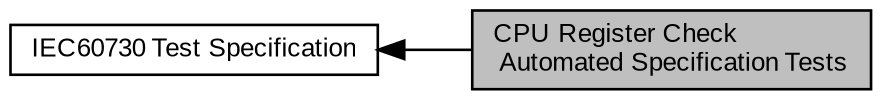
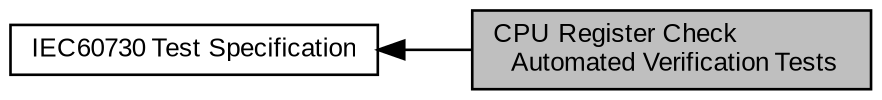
node "CPU Register Check Automated Specification Tests": label "CPU Register Check Automated Specification Tests" -> "CPU Register Check Automated Verification Tests"
